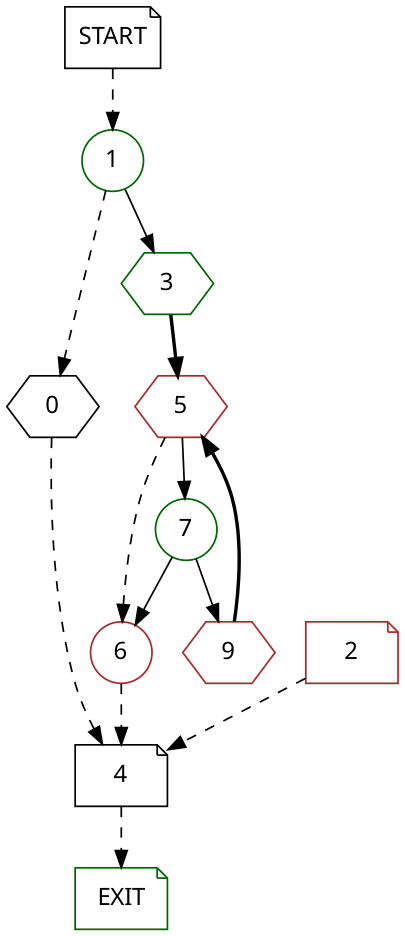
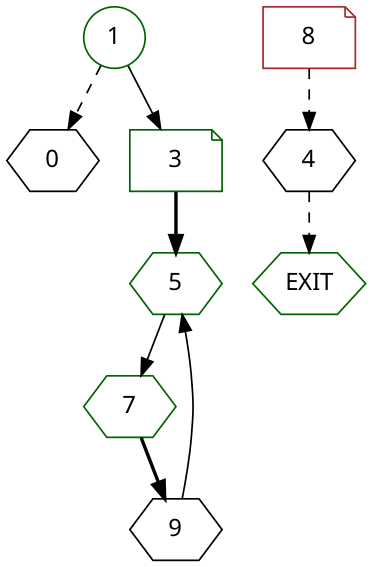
node "START": removed
node "3": shape hexagon -> note
node "5": color brown -> darkgreen
node "7": shape circle -> hexagon
edge "9" -> "5": style bold -> solid
edge "7" -> "9": style solid -> bold
edge "0" -> "4": removed
node "6": removed
node "9": color brown -> black
node "2": label "2" -> "8"
node "4": shape note -> hexagon
node "EXIT": shape note -> hexagon
